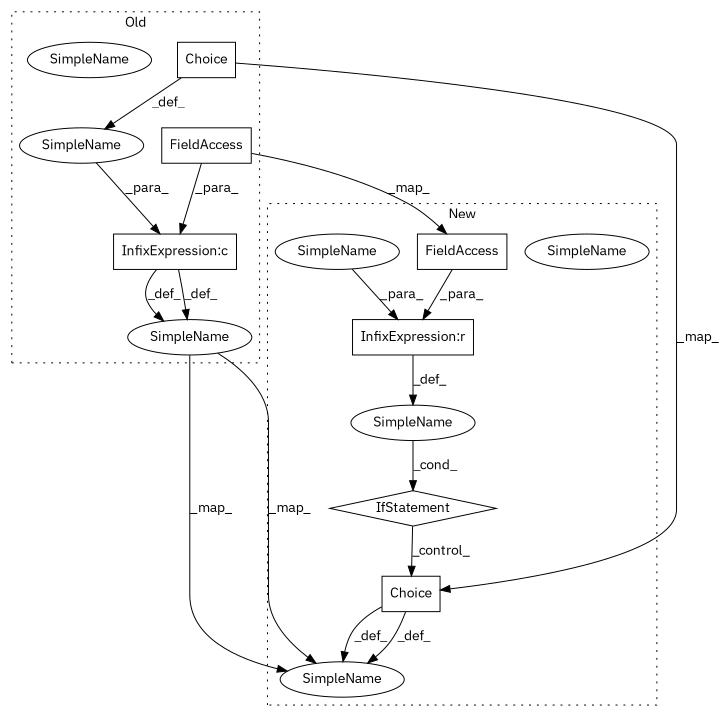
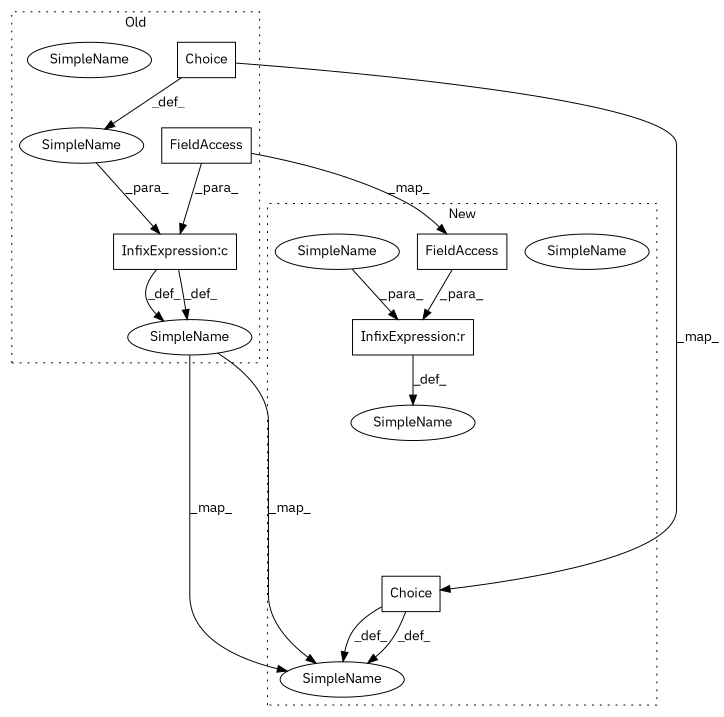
node "IfStatement": removed
